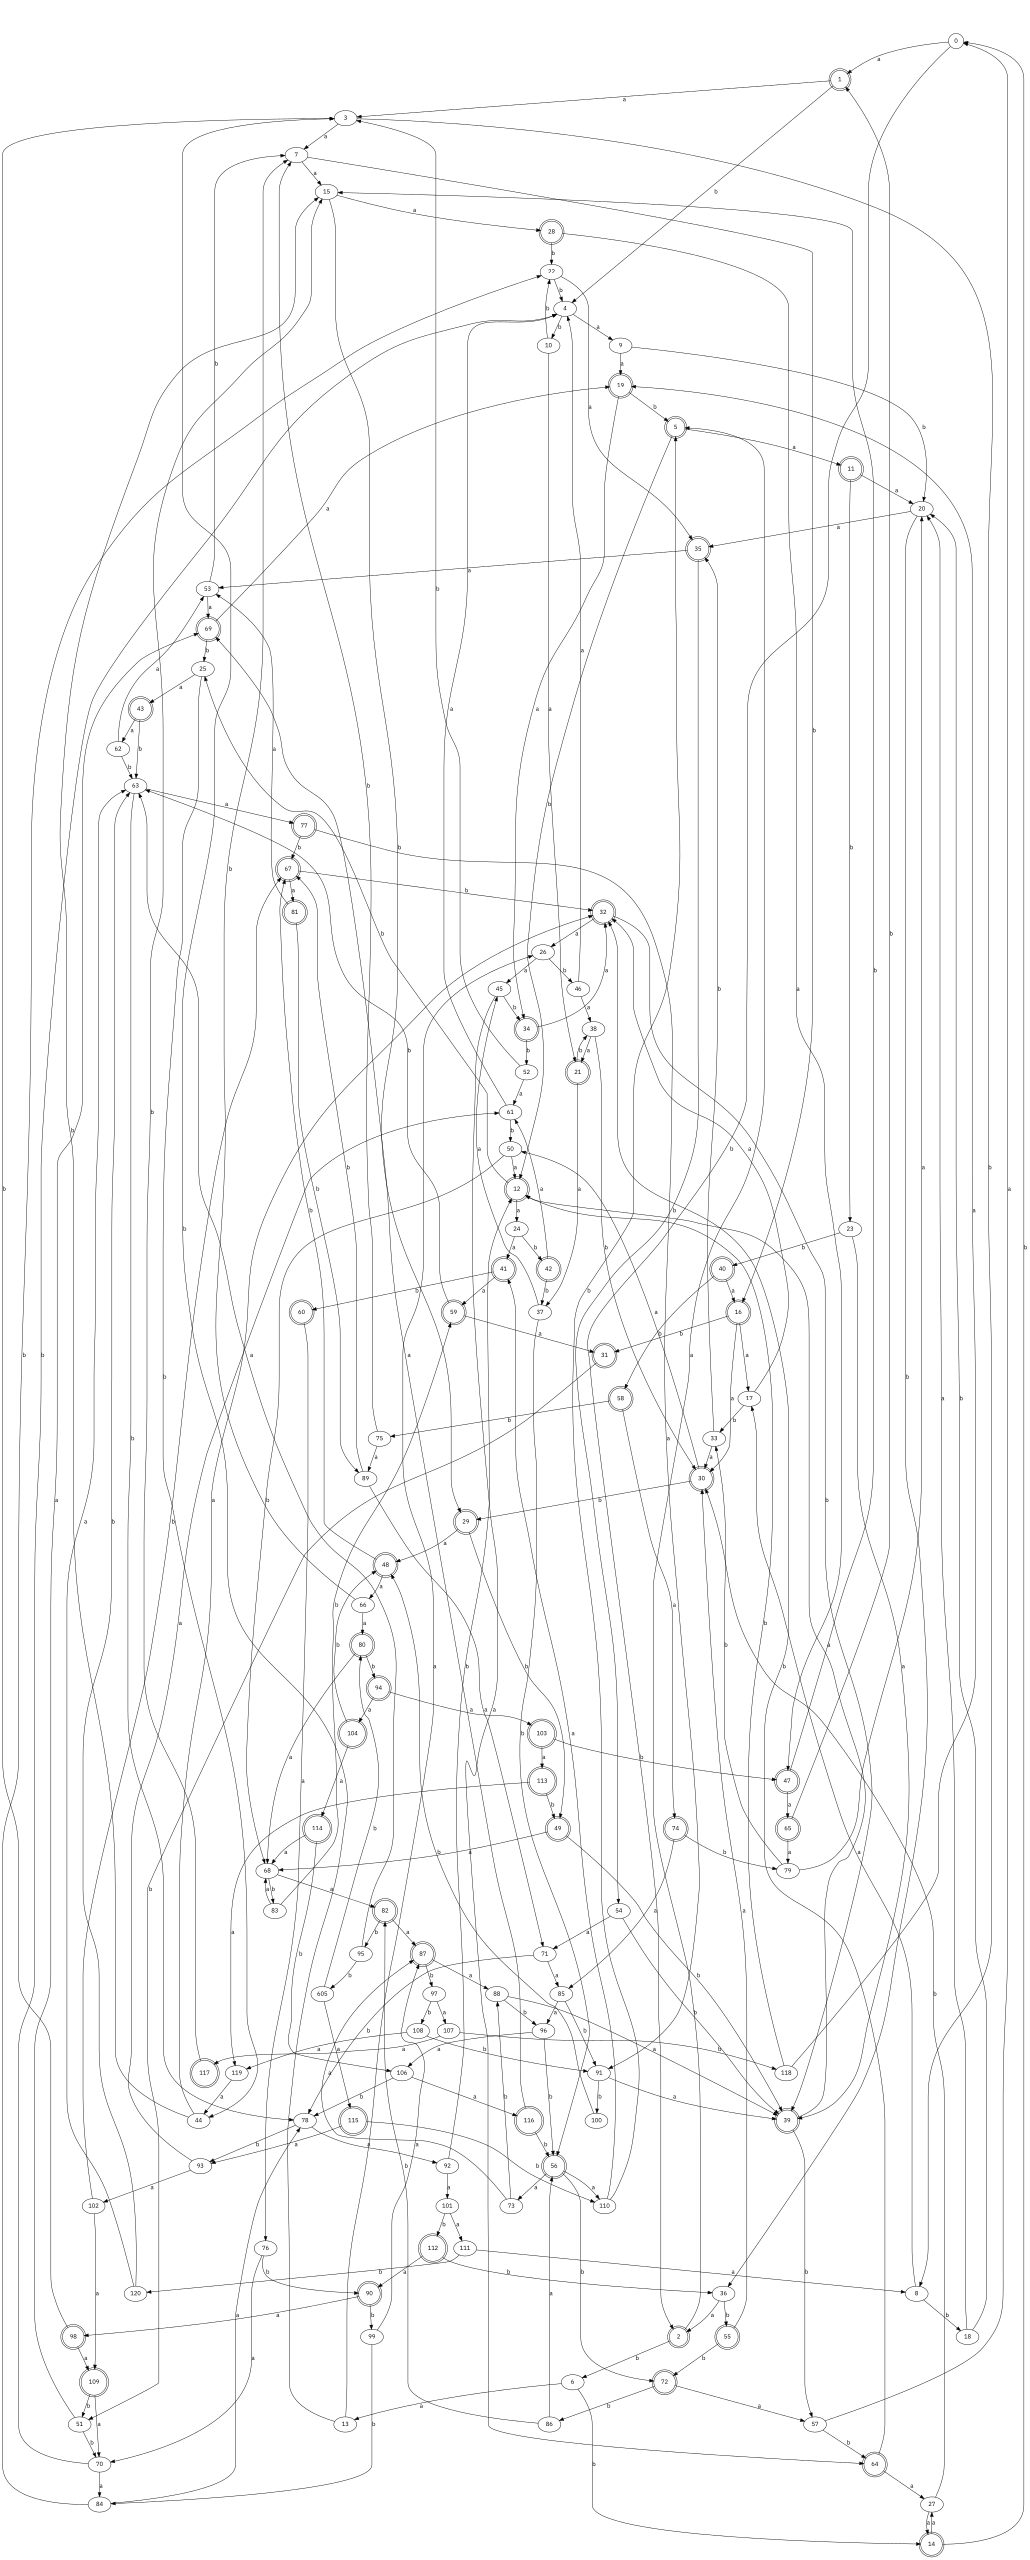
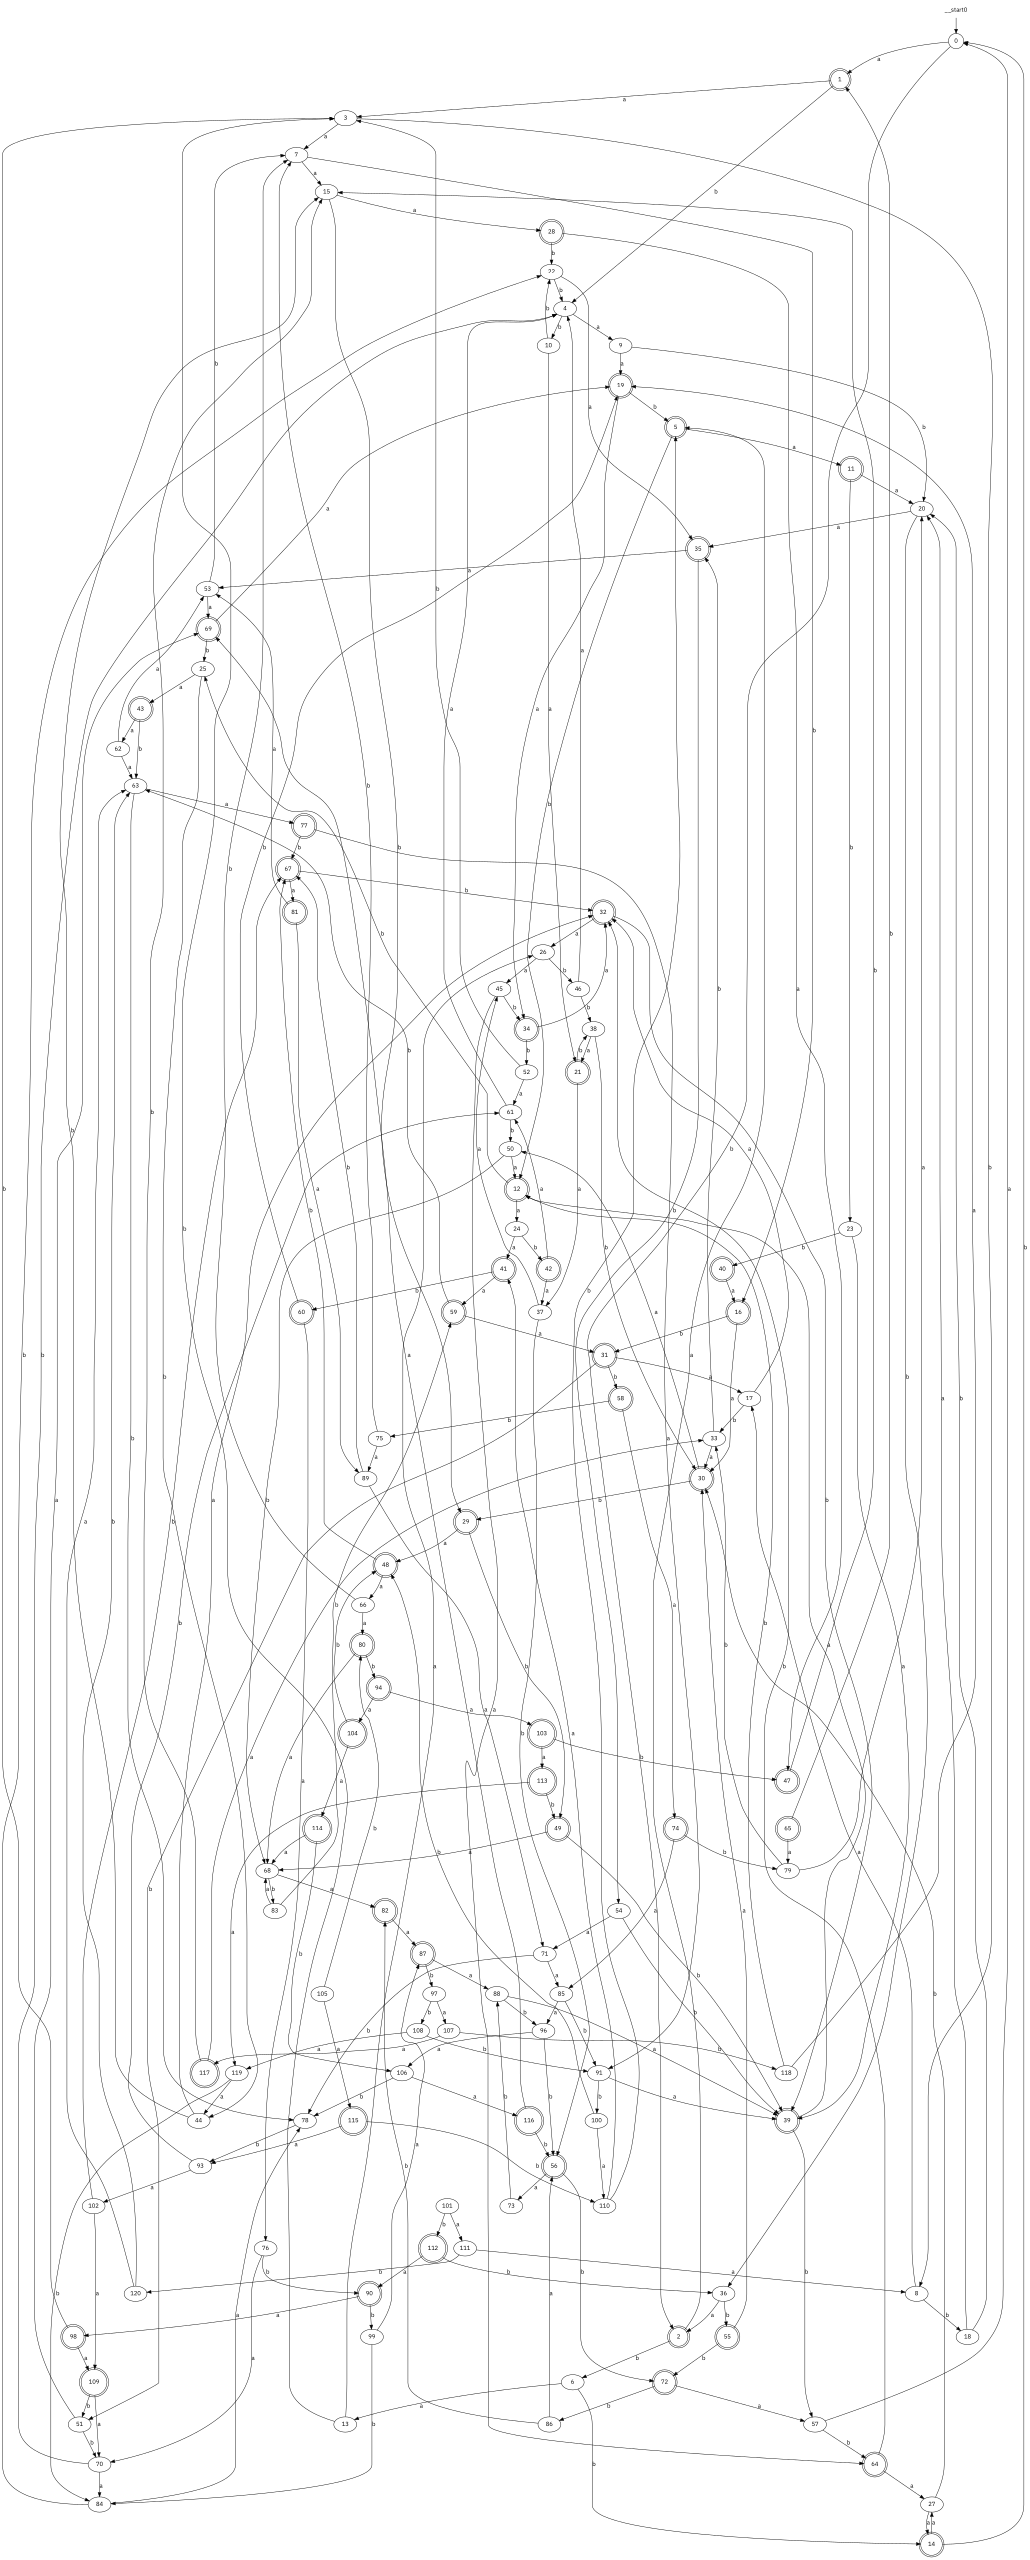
node "__start0": added
edge "62" -> "63": label "b" -> "a"
edge "60" -> "19": added, label "b"
edge "46" -> "38": label "a" -> "b"
edge "81" -> "89": label "b" -> "a"
edge "42" -> "37": label "b" -> "a"
edge "40" -> "58": now "31" -> "58"
edge "16" -> "17": now "31" -> "17"
edge "93" -> "61": label "a" -> "b"
edge "117" -> "33": added, label "a"
edge "47" -> "65": removed, label "a"
node "95": removed
node "605": label "605" -> "105"
edge "73" -> "87": removed, label "a"
node "92": removed
edge "56" -> "110": now "100" -> "110"
edge "119" -> "84": added, label "b"
